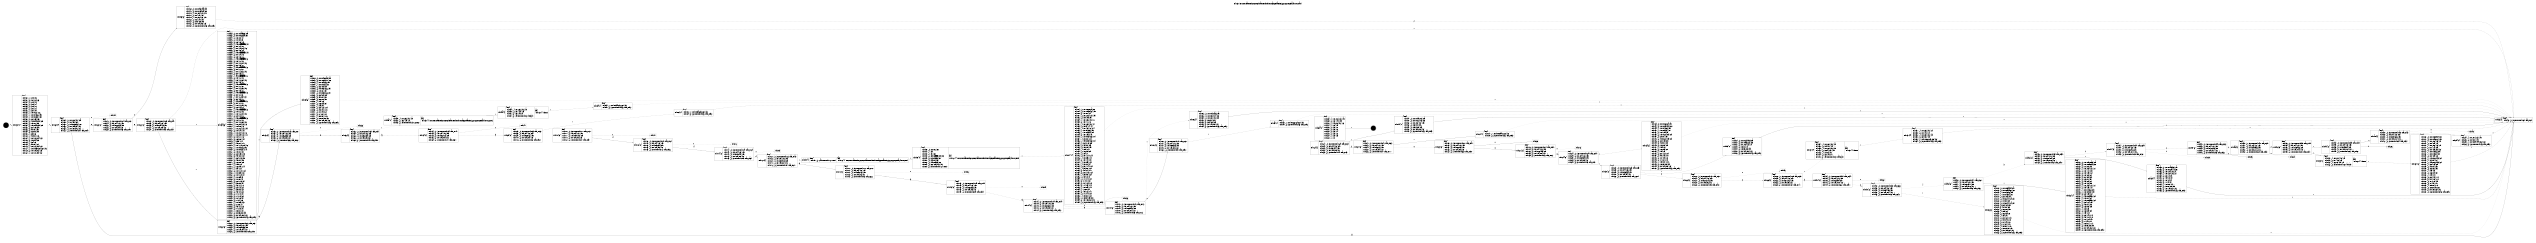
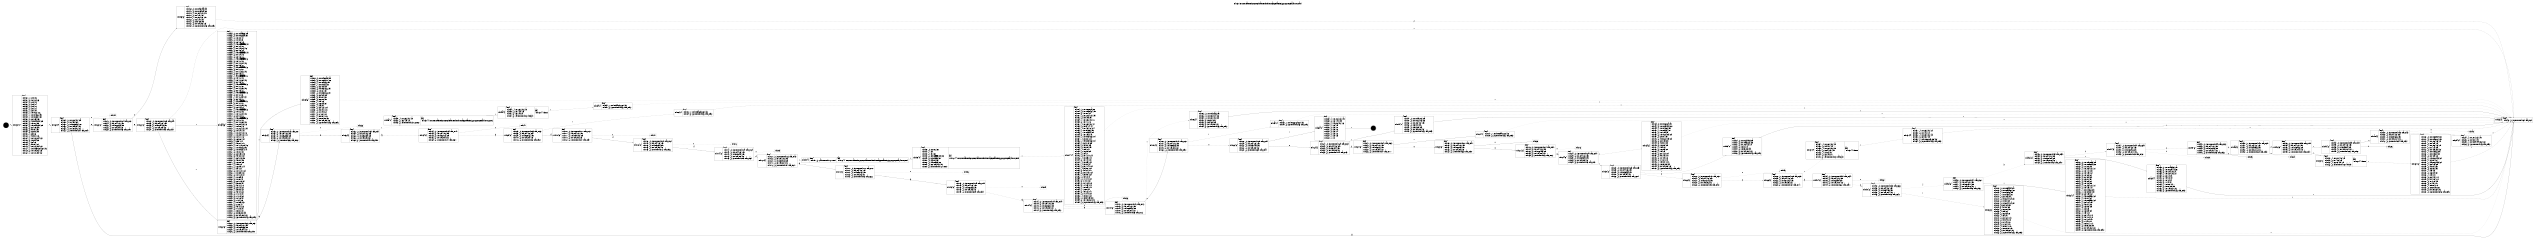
edge "0x4016f0 [28]" -> "0x40170c [28]": added, label "14"
node "0x401808 [28]": added
